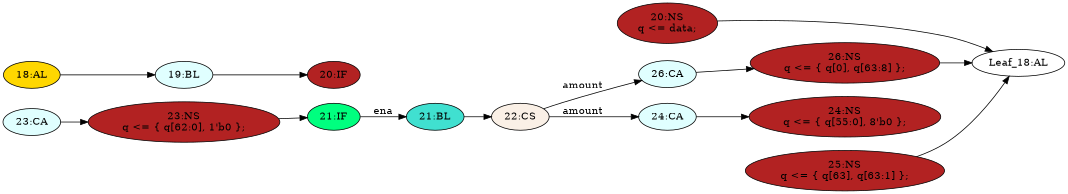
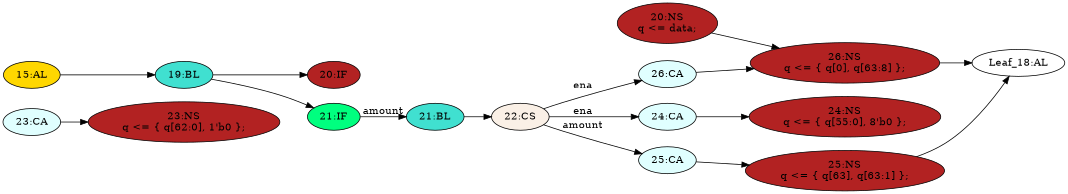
edge "20:NS q <= data;" -> "Leaf_18:AL": now "20:NS q <= data;" -> "26:NS q <= { q[0], q[63:8] };"
node "18:AL": label "18:AL" -> "15:AL"
node "19:BL": fillcolor lightcyan -> turquoise
edge "22:CS" -> "26:CA": label "amount" -> "ena"
edge "21:IF" -> "21:BL": label "ena" -> "amount"
edge "22:CS" -> "24:CA": label "amount" -> "ena"
edge "23:NS q <= { q[62:0], 1'b0 };" -> "21:IF": now "19:BL" -> "21:IF"
node "25:CA": added
